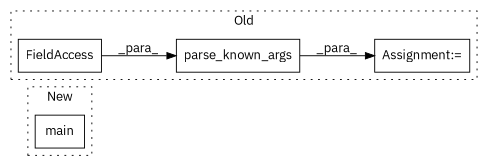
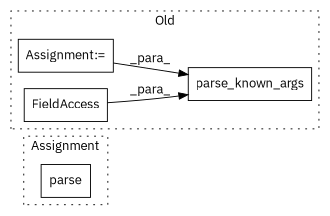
edge "parse_known_args" -> "Assignment:=": reversed
cluster "New": label "New" -> "Assignment"
node "main": label "main" -> "parse"
